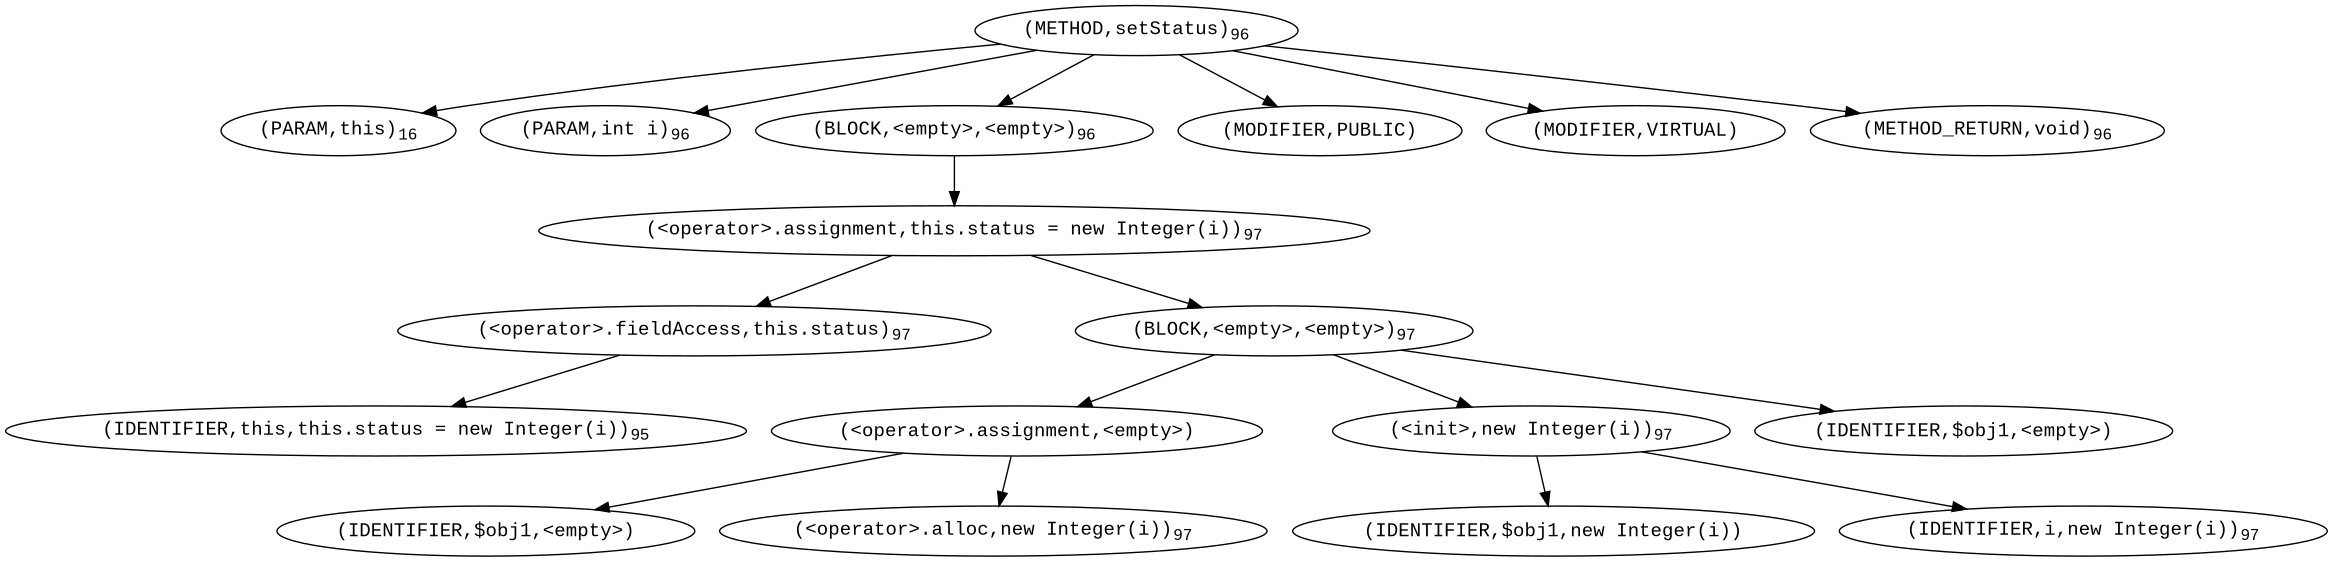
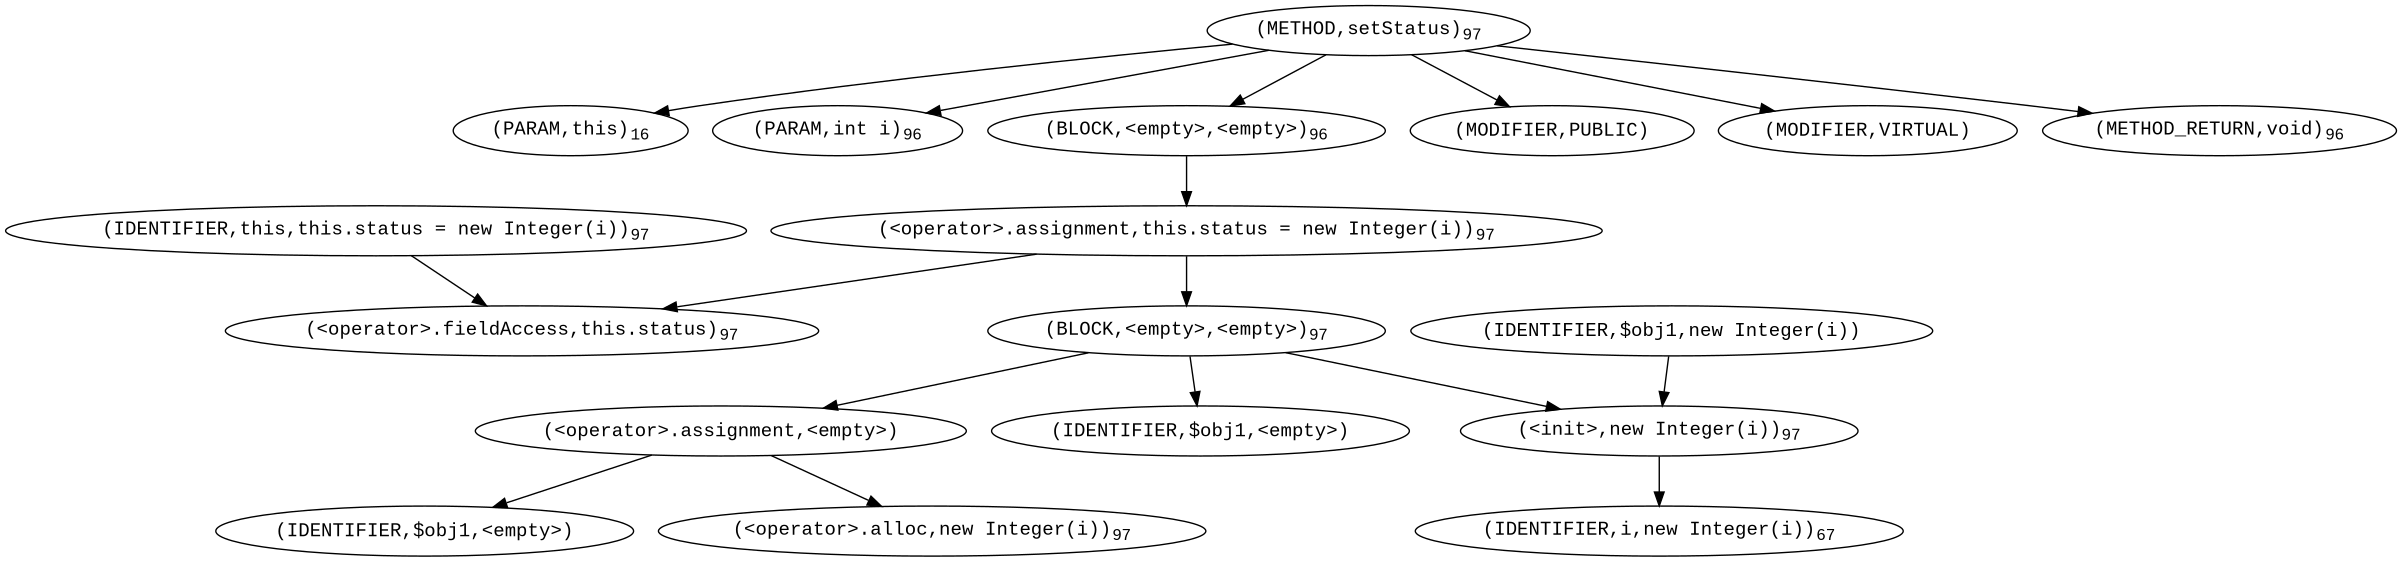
node "(METHOD,setStatus)": text "96" -> "97"
edge "(<operator>.fieldAccess,this.status)" -> "(IDENTIFIER,this,this.status = new Integer(i))": reversed
node "(IDENTIFIER,this,this.status = new Integer(i))": text "95" -> "97"
edge "(<init>,new Integer(i))" -> "(IDENTIFIER,$obj1,new Integer(i))": reversed
node "(IDENTIFIER,i,new Integer(i))": text "97" -> "67"
